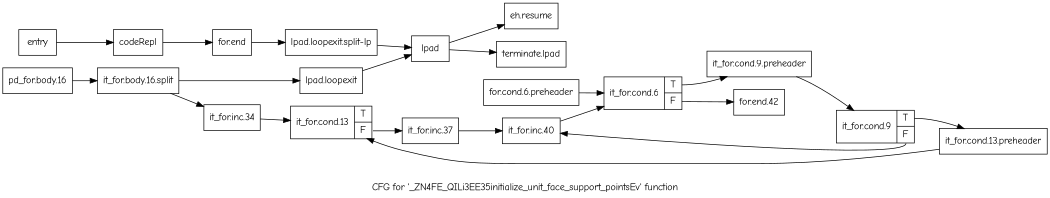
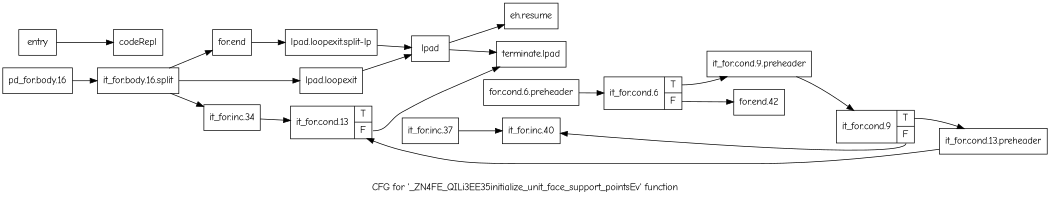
edge "codeRepl" -> "for.end": now "it_for.body.16.split" -> "for.end"
edge "it_for.inc.40" -> "it_for.cond.6": removed
edge "it_for.cond.13" -> "it_for.inc.37": now "it_for.cond.13" -> "terminate.lpad"
